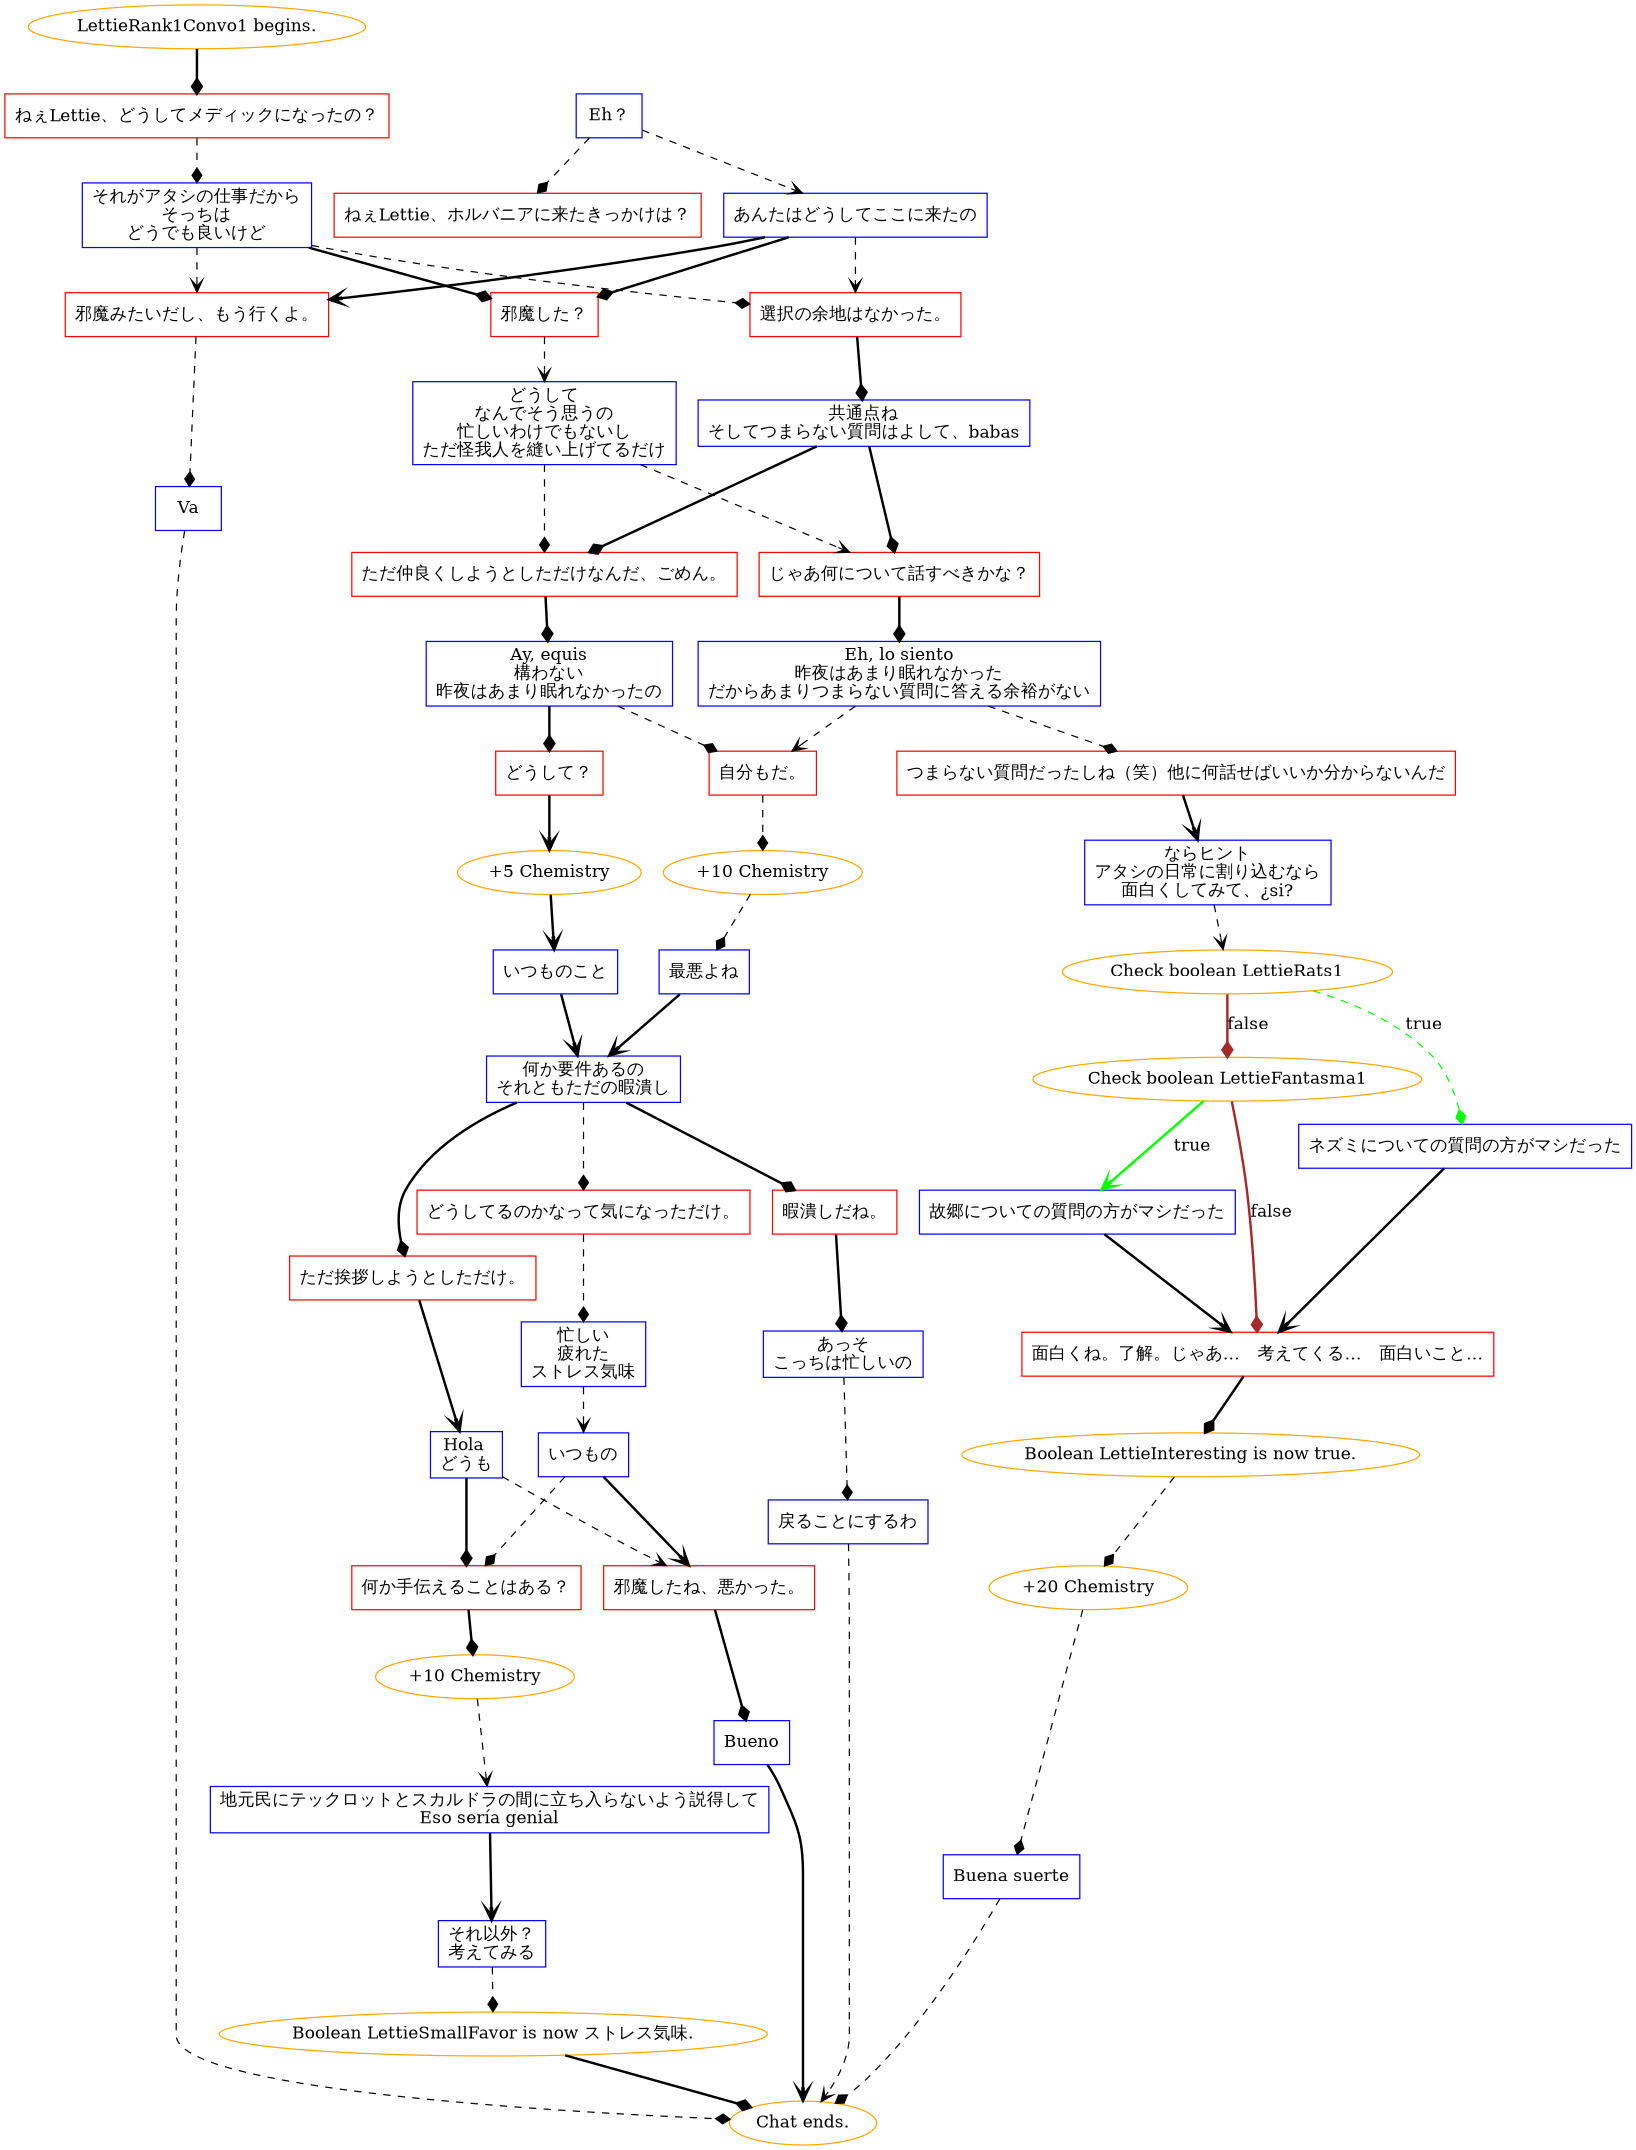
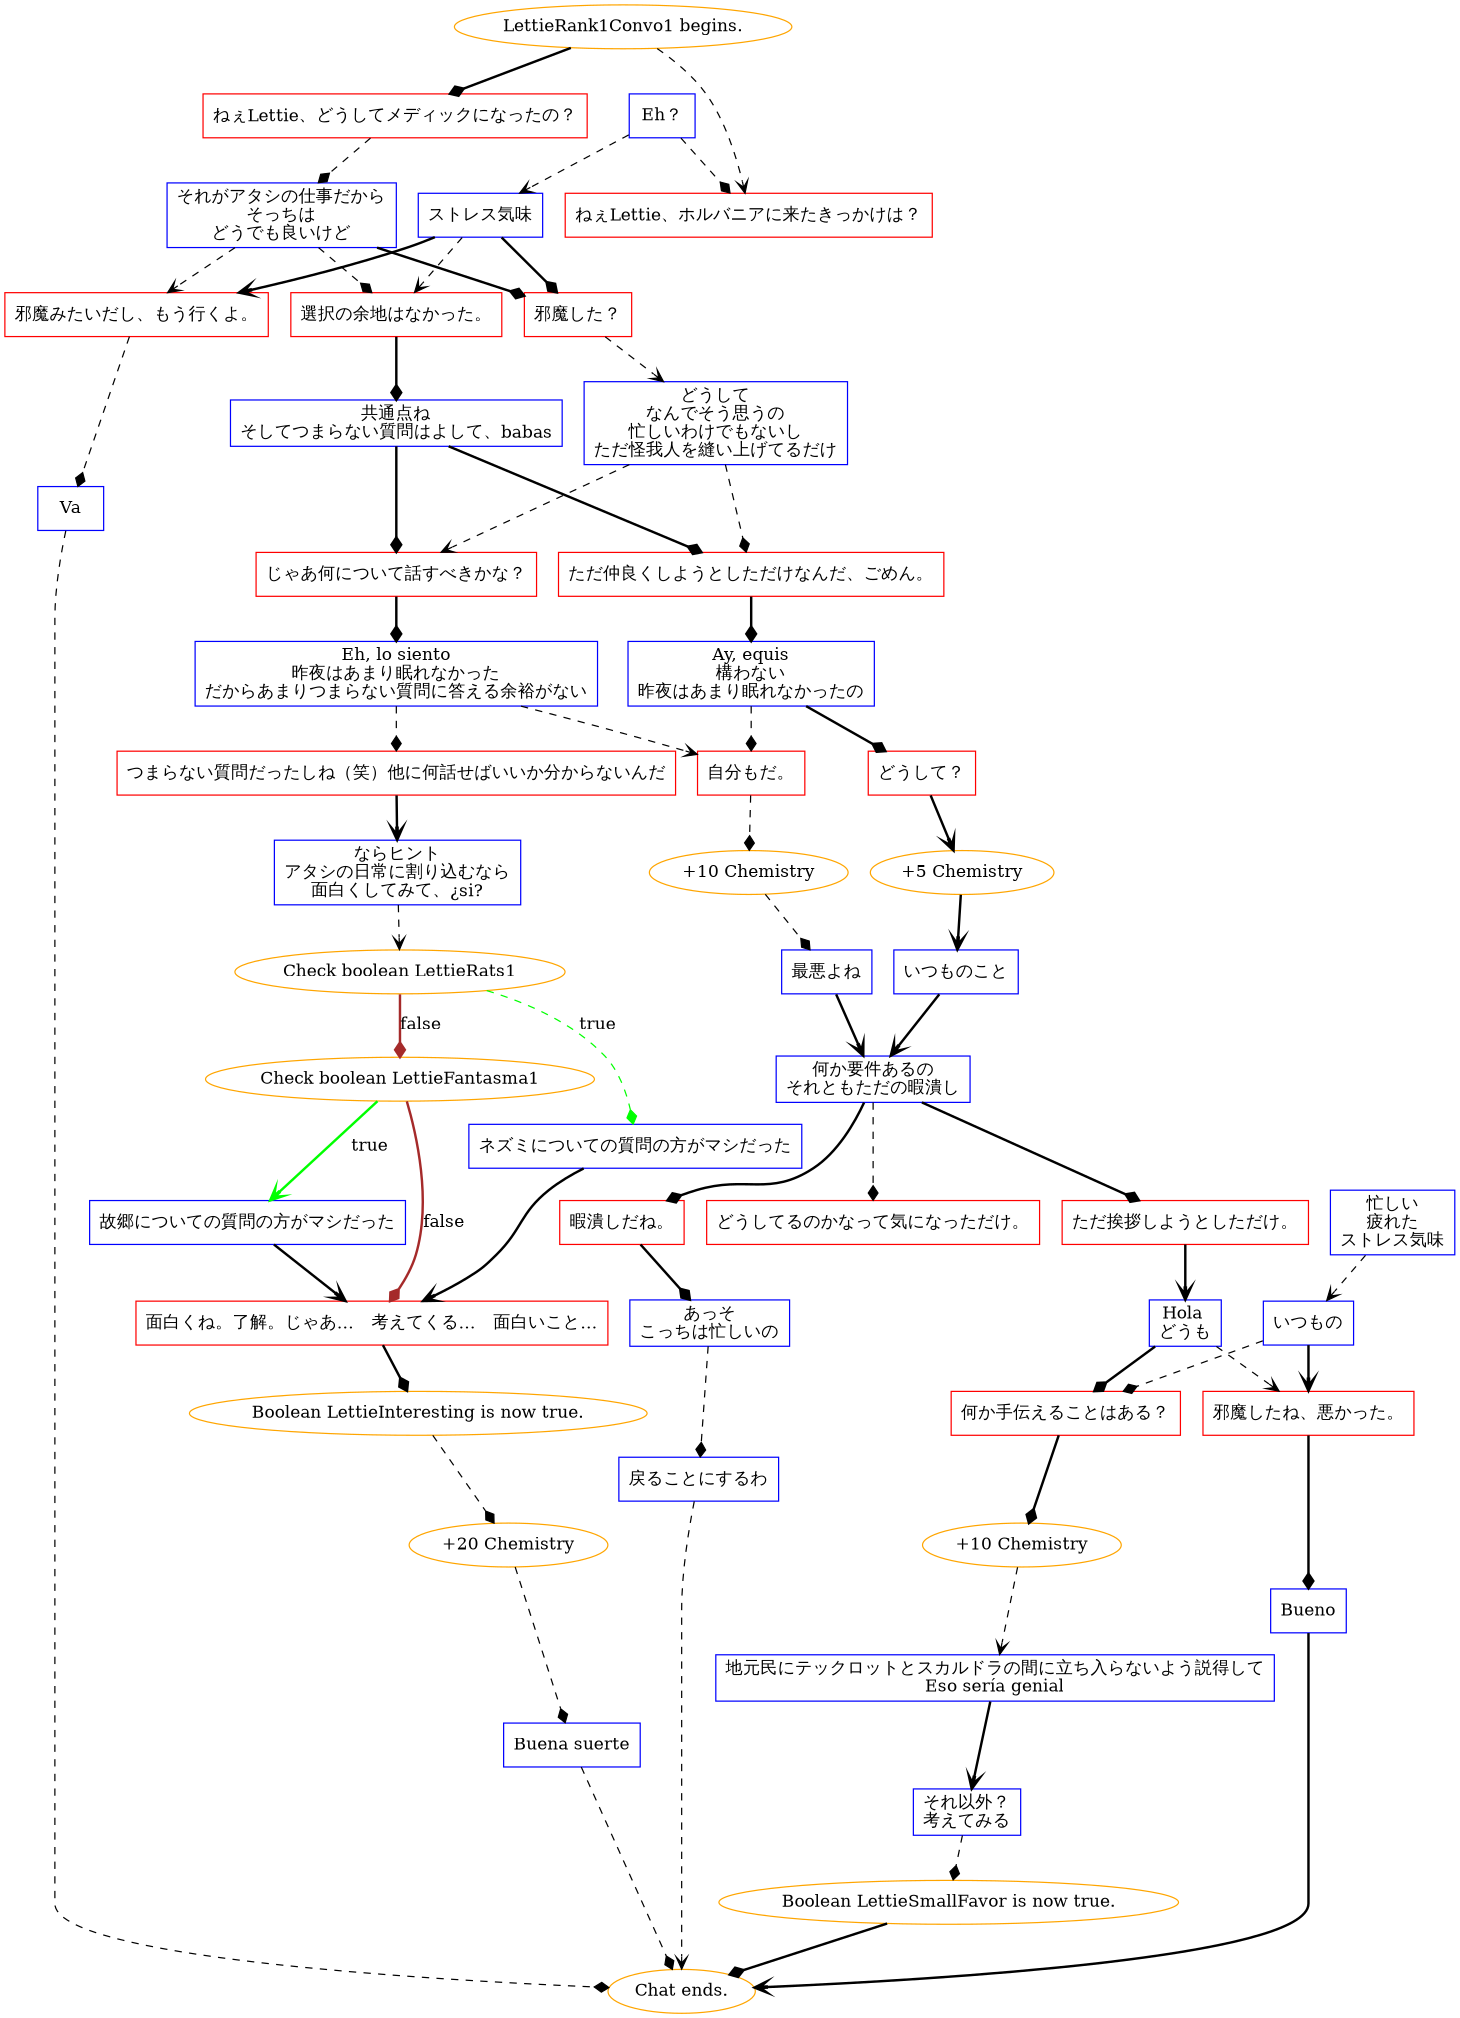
edge "LettieRank1Convo1 begins." -> "ねぇLettie、ホルバニアに来たきっかけは？": added
node "あんたはどうしてここに来たの": label "あんたはどうしてここに来たの" -> "ストレス気味"
edge "どうしてるのかなって気になっただけ。" -> "忙しい 疲れた ストレス気味": removed
node "Boolean LettieSmallFavor is now ストレス気味.": label "Boolean LettieSmallFavor is now ストレス気味." -> "Boolean LettieSmallFavor is now true."
